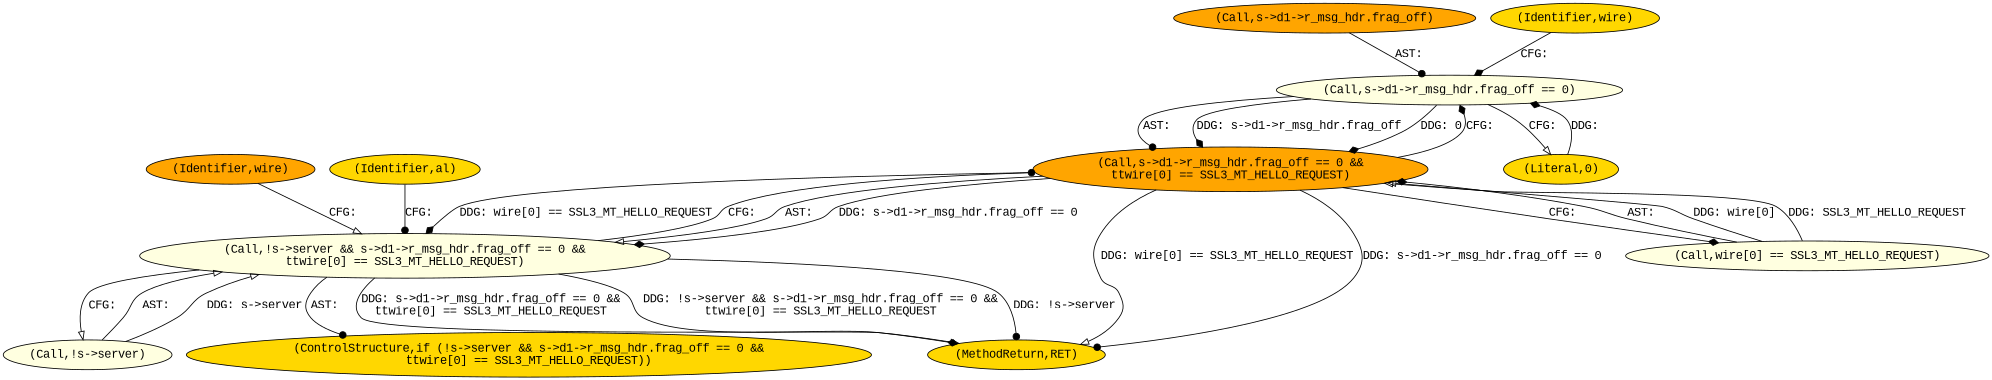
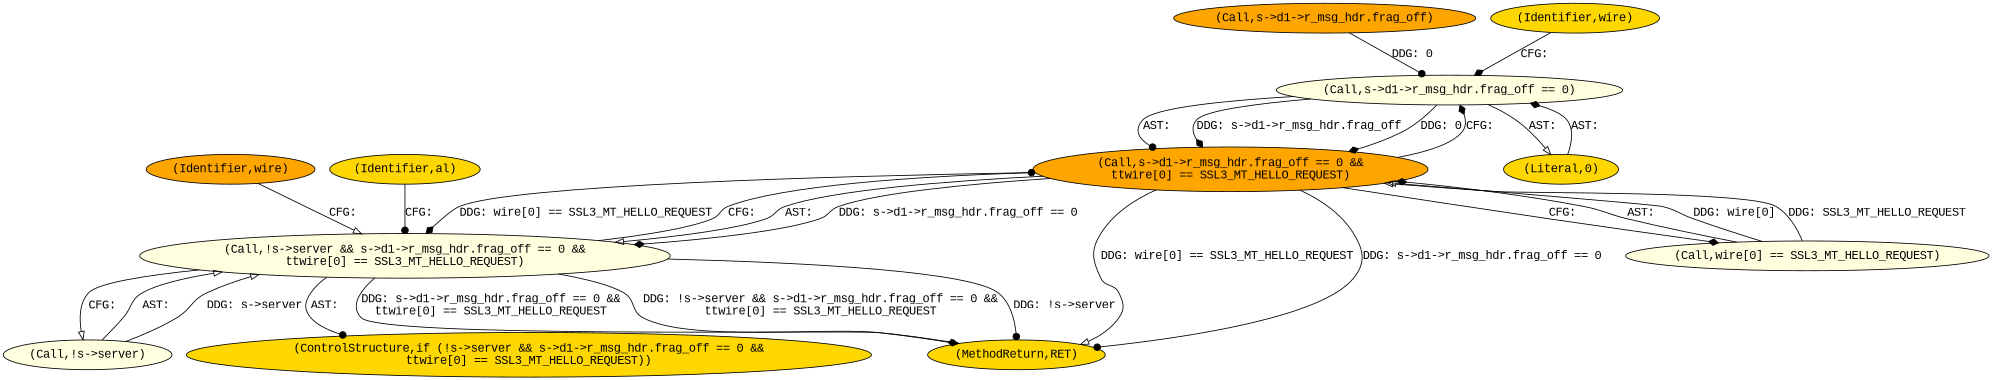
edge "(Call,s->d1->r_msg_hdr.frag_off)" -> "(Call,s->d1->r_msg_hdr.frag_off == 0)": label "AST: " -> "DDG: 0"
edge "(Call,s->d1->r_msg_hdr.frag_off == 0)" -> "(Literal,0)": label "CFG: " -> "AST: "
edge "(Literal,0)" -> "(Call,s->d1->r_msg_hdr.frag_off == 0)": label "DDG: " -> "AST: "
